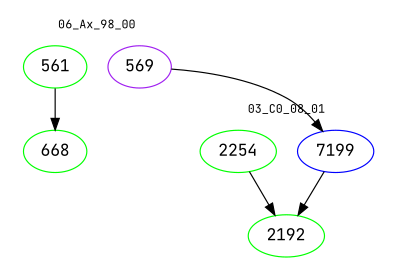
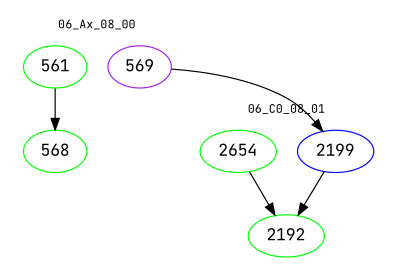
cluster "06_Ax_98_00": label "06_Ax_98_00" -> "06_Ax_08_00"
cluster "03_C0_08_01": label "03_C0_08_01" -> "06_C0_08_01"
node "668": label "668" -> "568"
node "2254": label "2254" -> "2654"
node "7199": label "7199" -> "2199"
